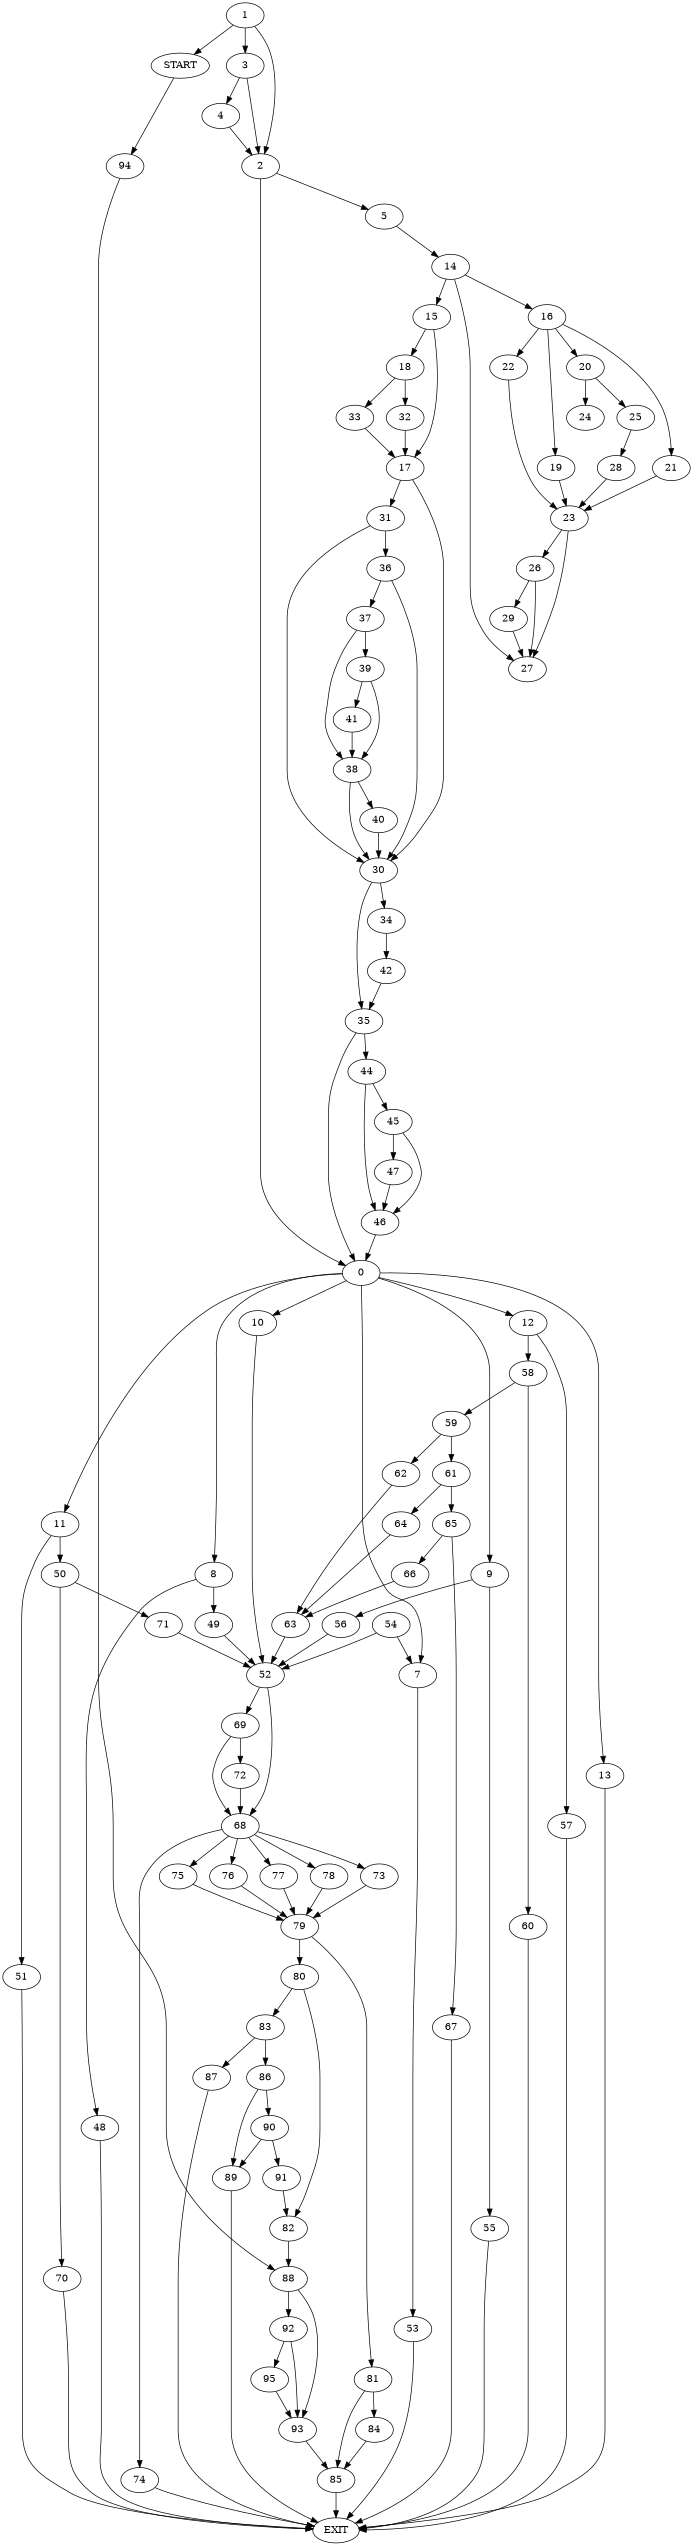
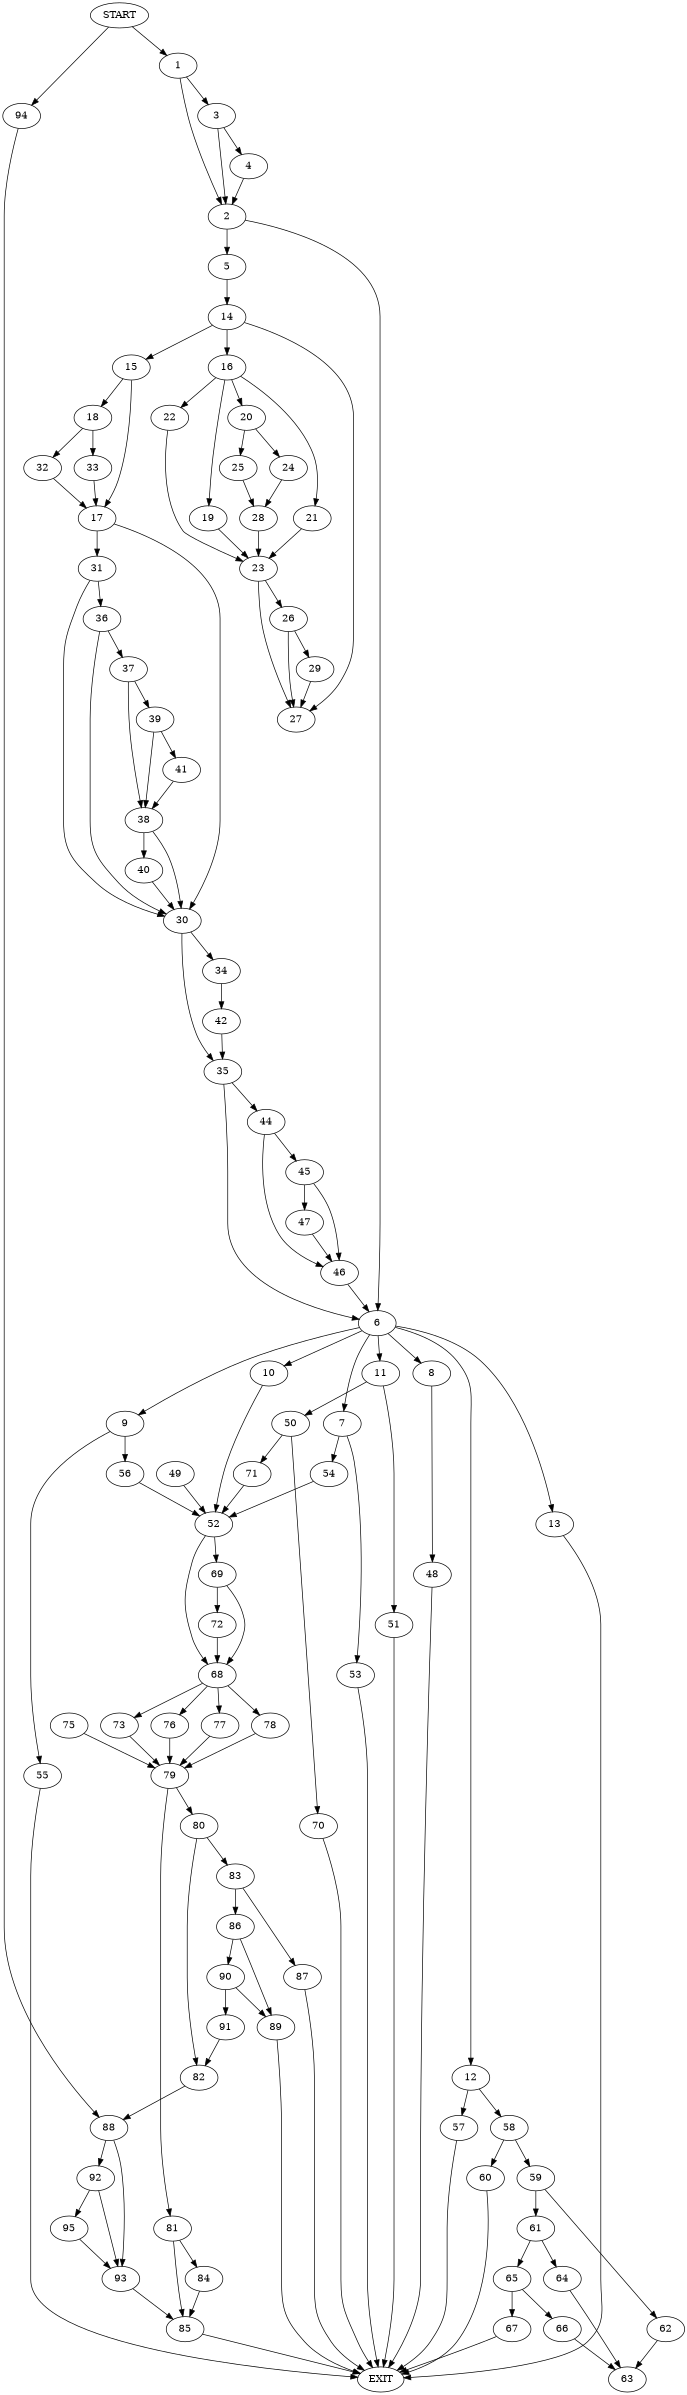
edge "1" -> "START": reversed
edge "24" -> "28": added
node "0": label "0" -> "6"
edge "8" -> "49": removed
edge "63" -> "52": removed
edge "54" -> "7": reversed
edge "68" -> "75": removed
node "74": removed
